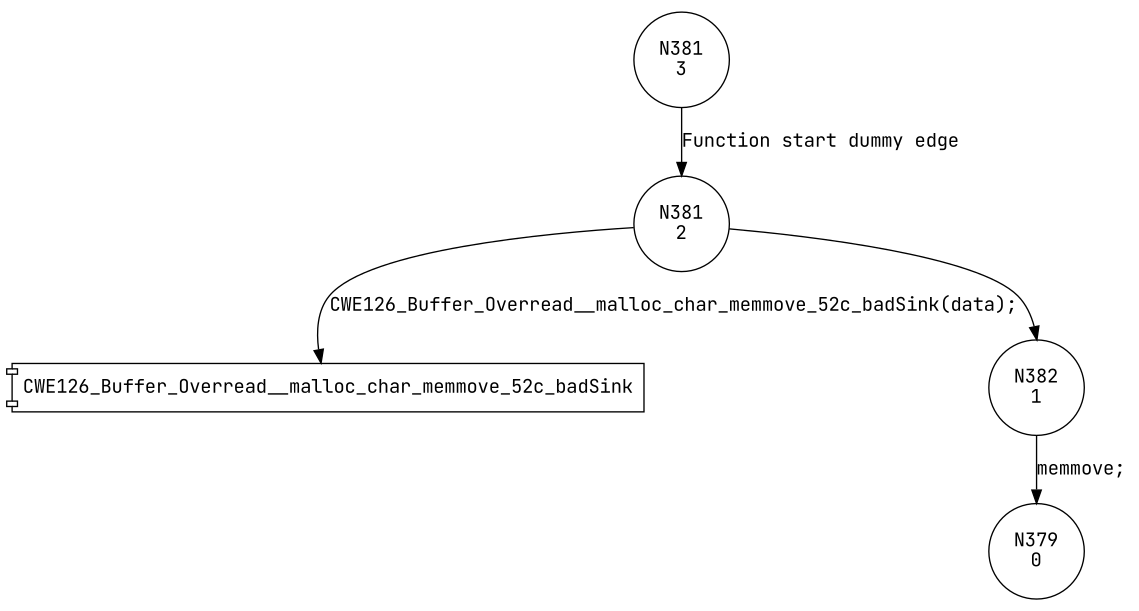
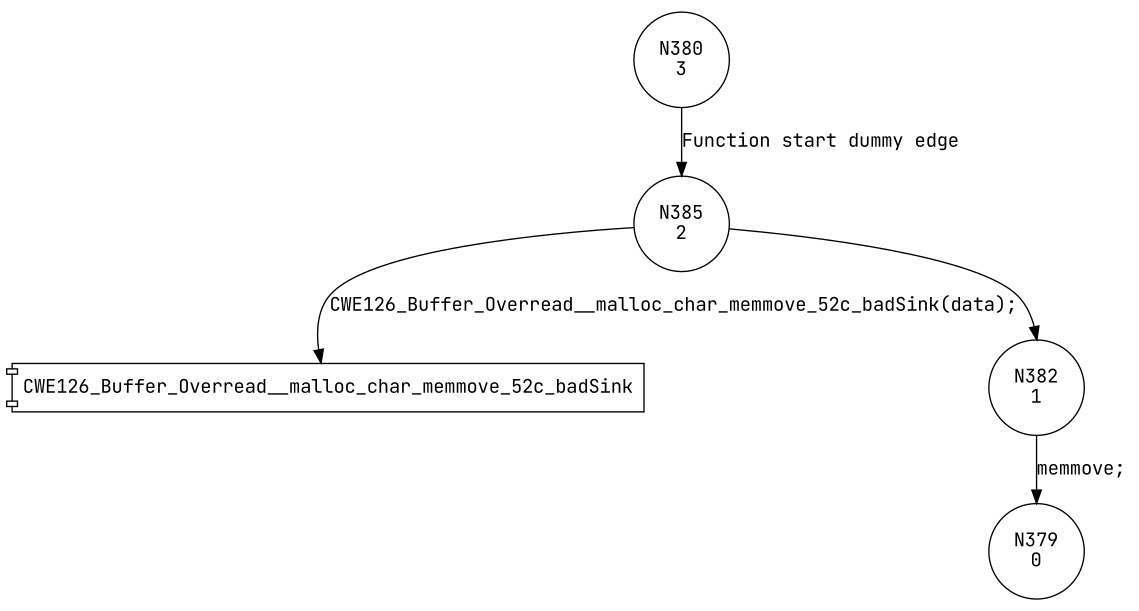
node "N381 3": label "N381 3" -> "N380 3"
node "N381 2": label "N381 2" -> "N385 2"
